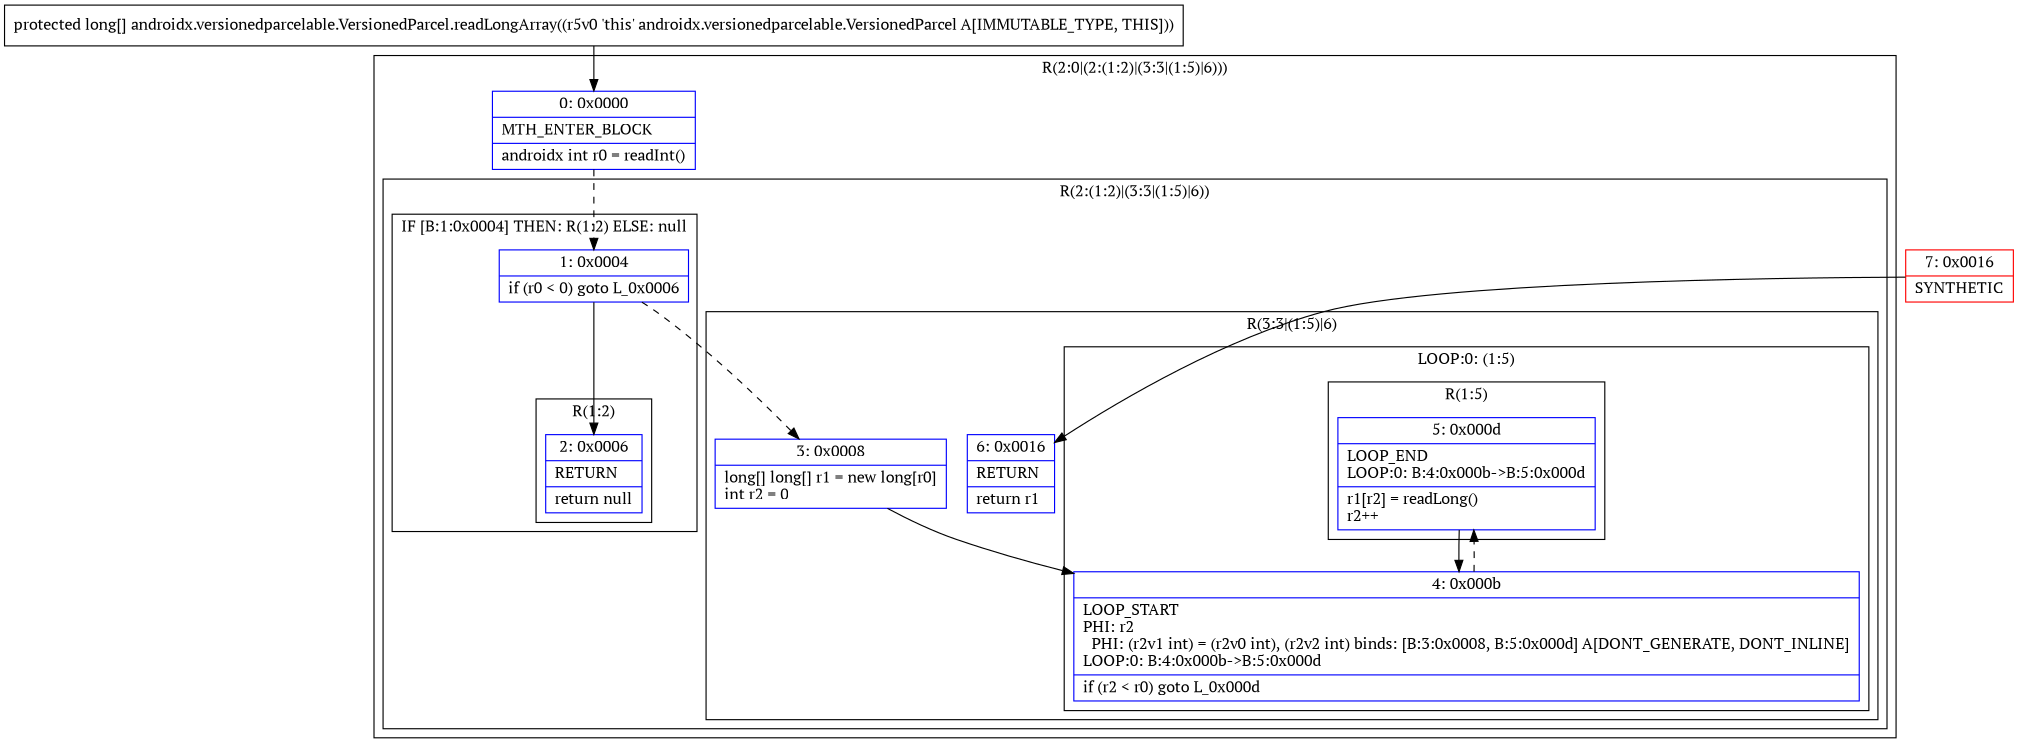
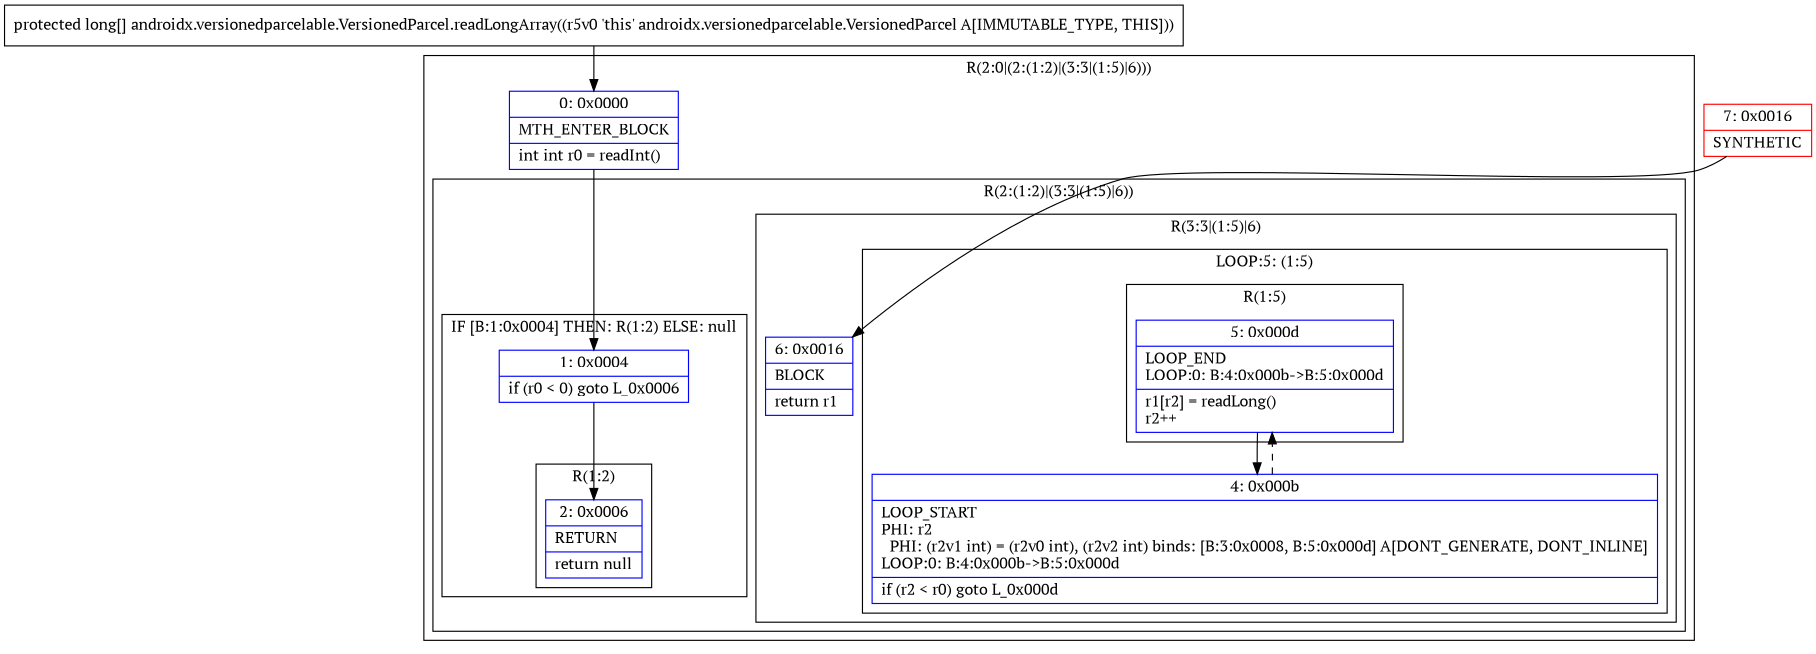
node "0: 0x0000": text "androidx int r0 = readInt()" -> "int int r0 = readInt()"
edge "0: 0x0000" -> "1: 0x0004": style dashed -> solid
cluster "LOOP:0: (1:5)": label "LOOP:0: (1:5)" -> "LOOP:5: (1:5)"
node "6: 0x0016": text "RETURN" -> "BLOCK"
node "3: 0x0008": removed
